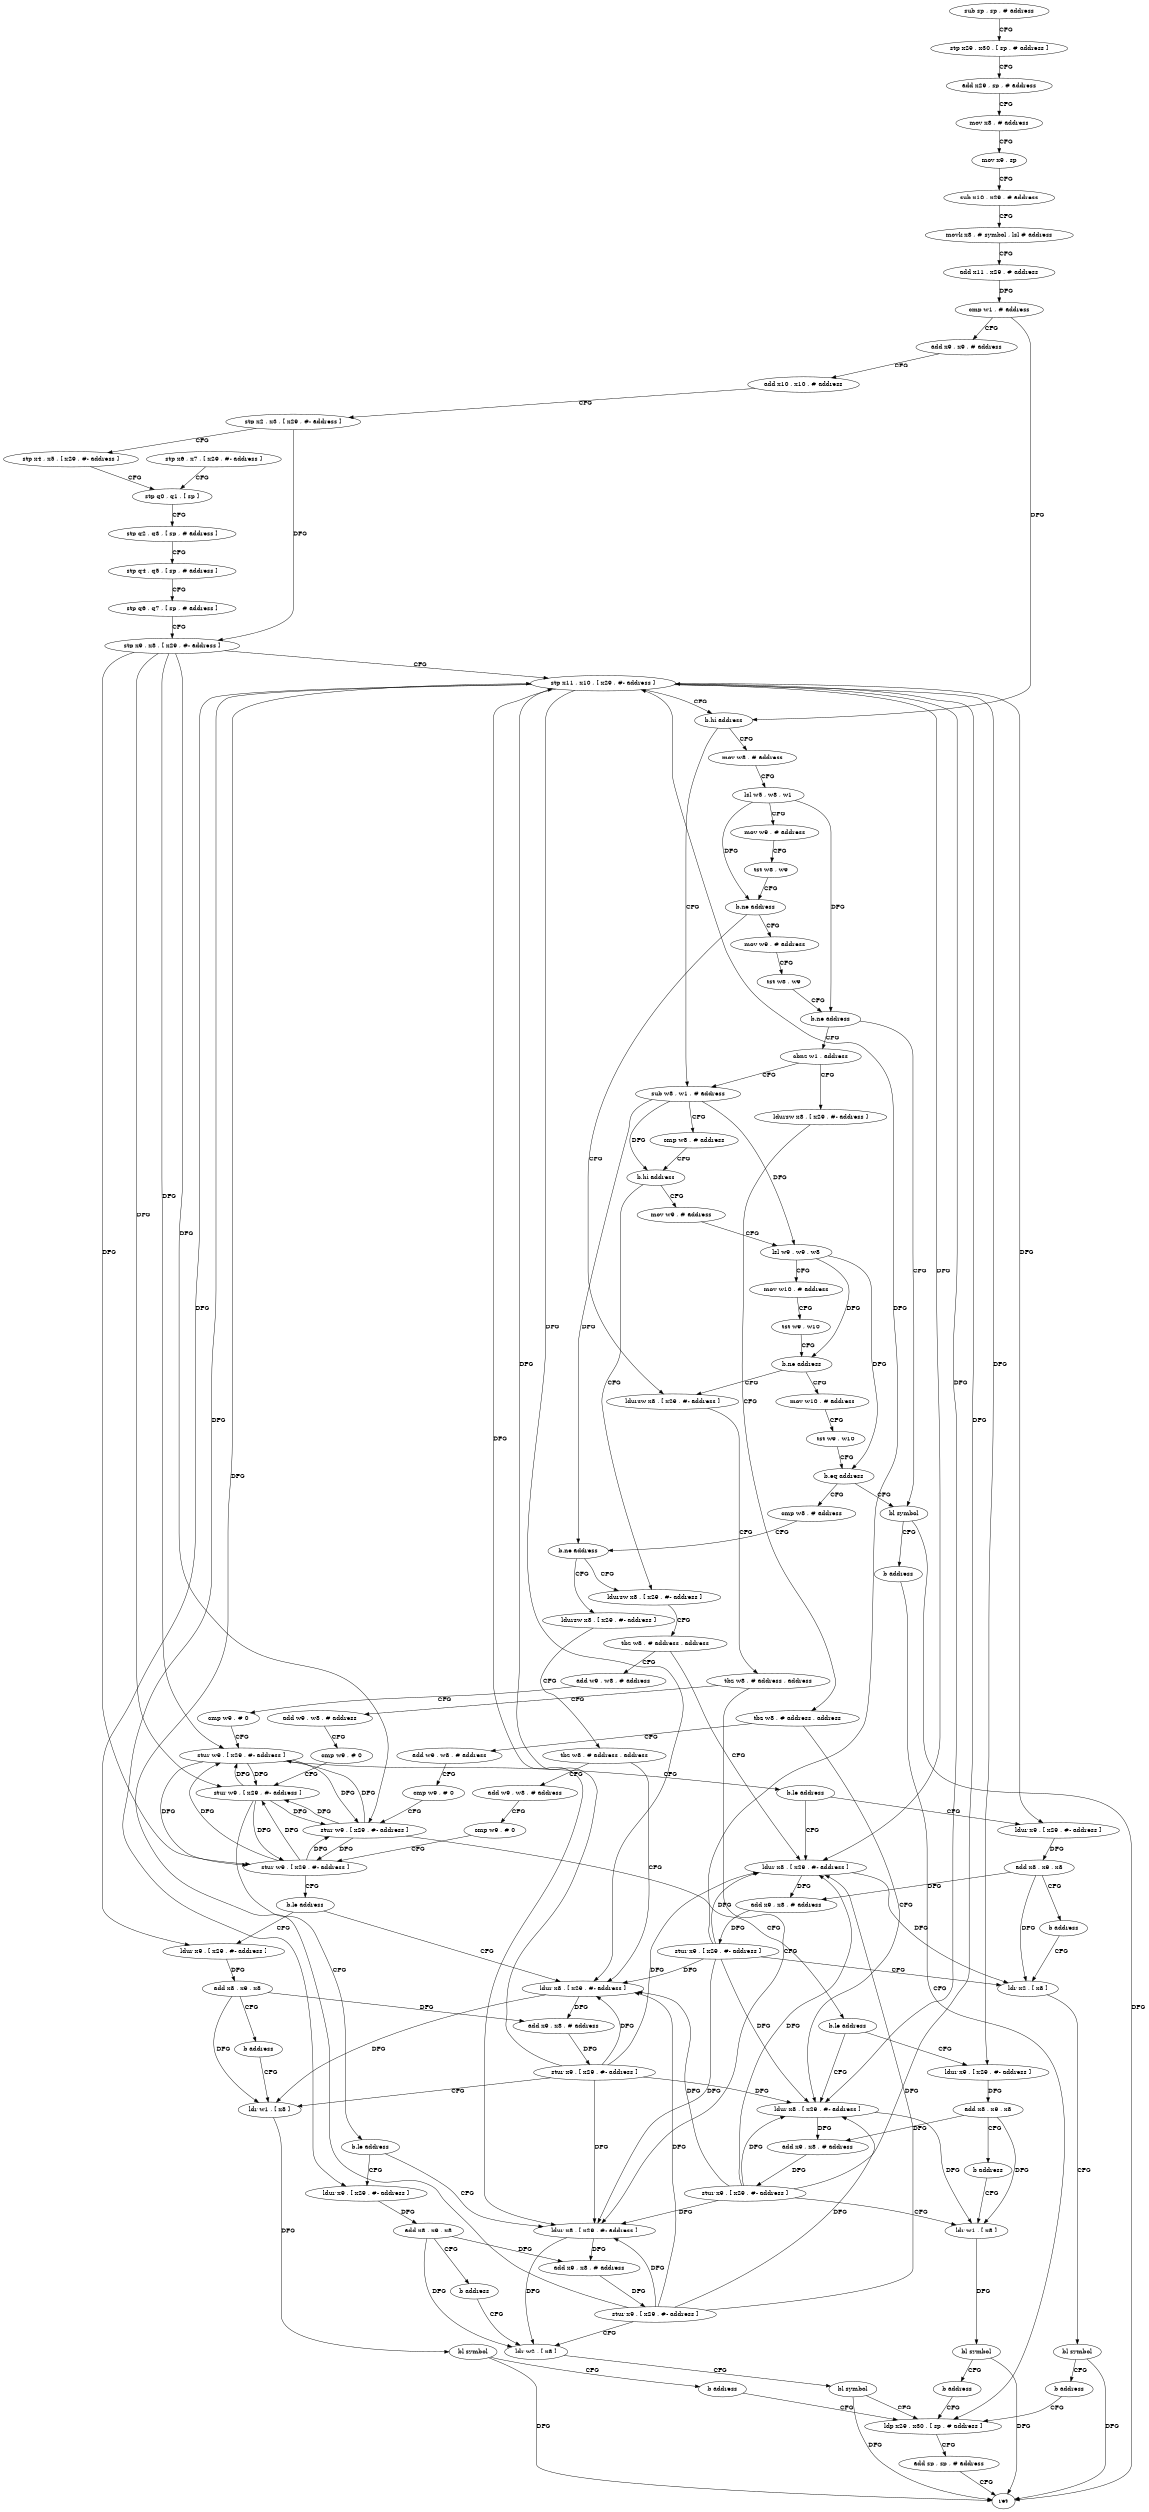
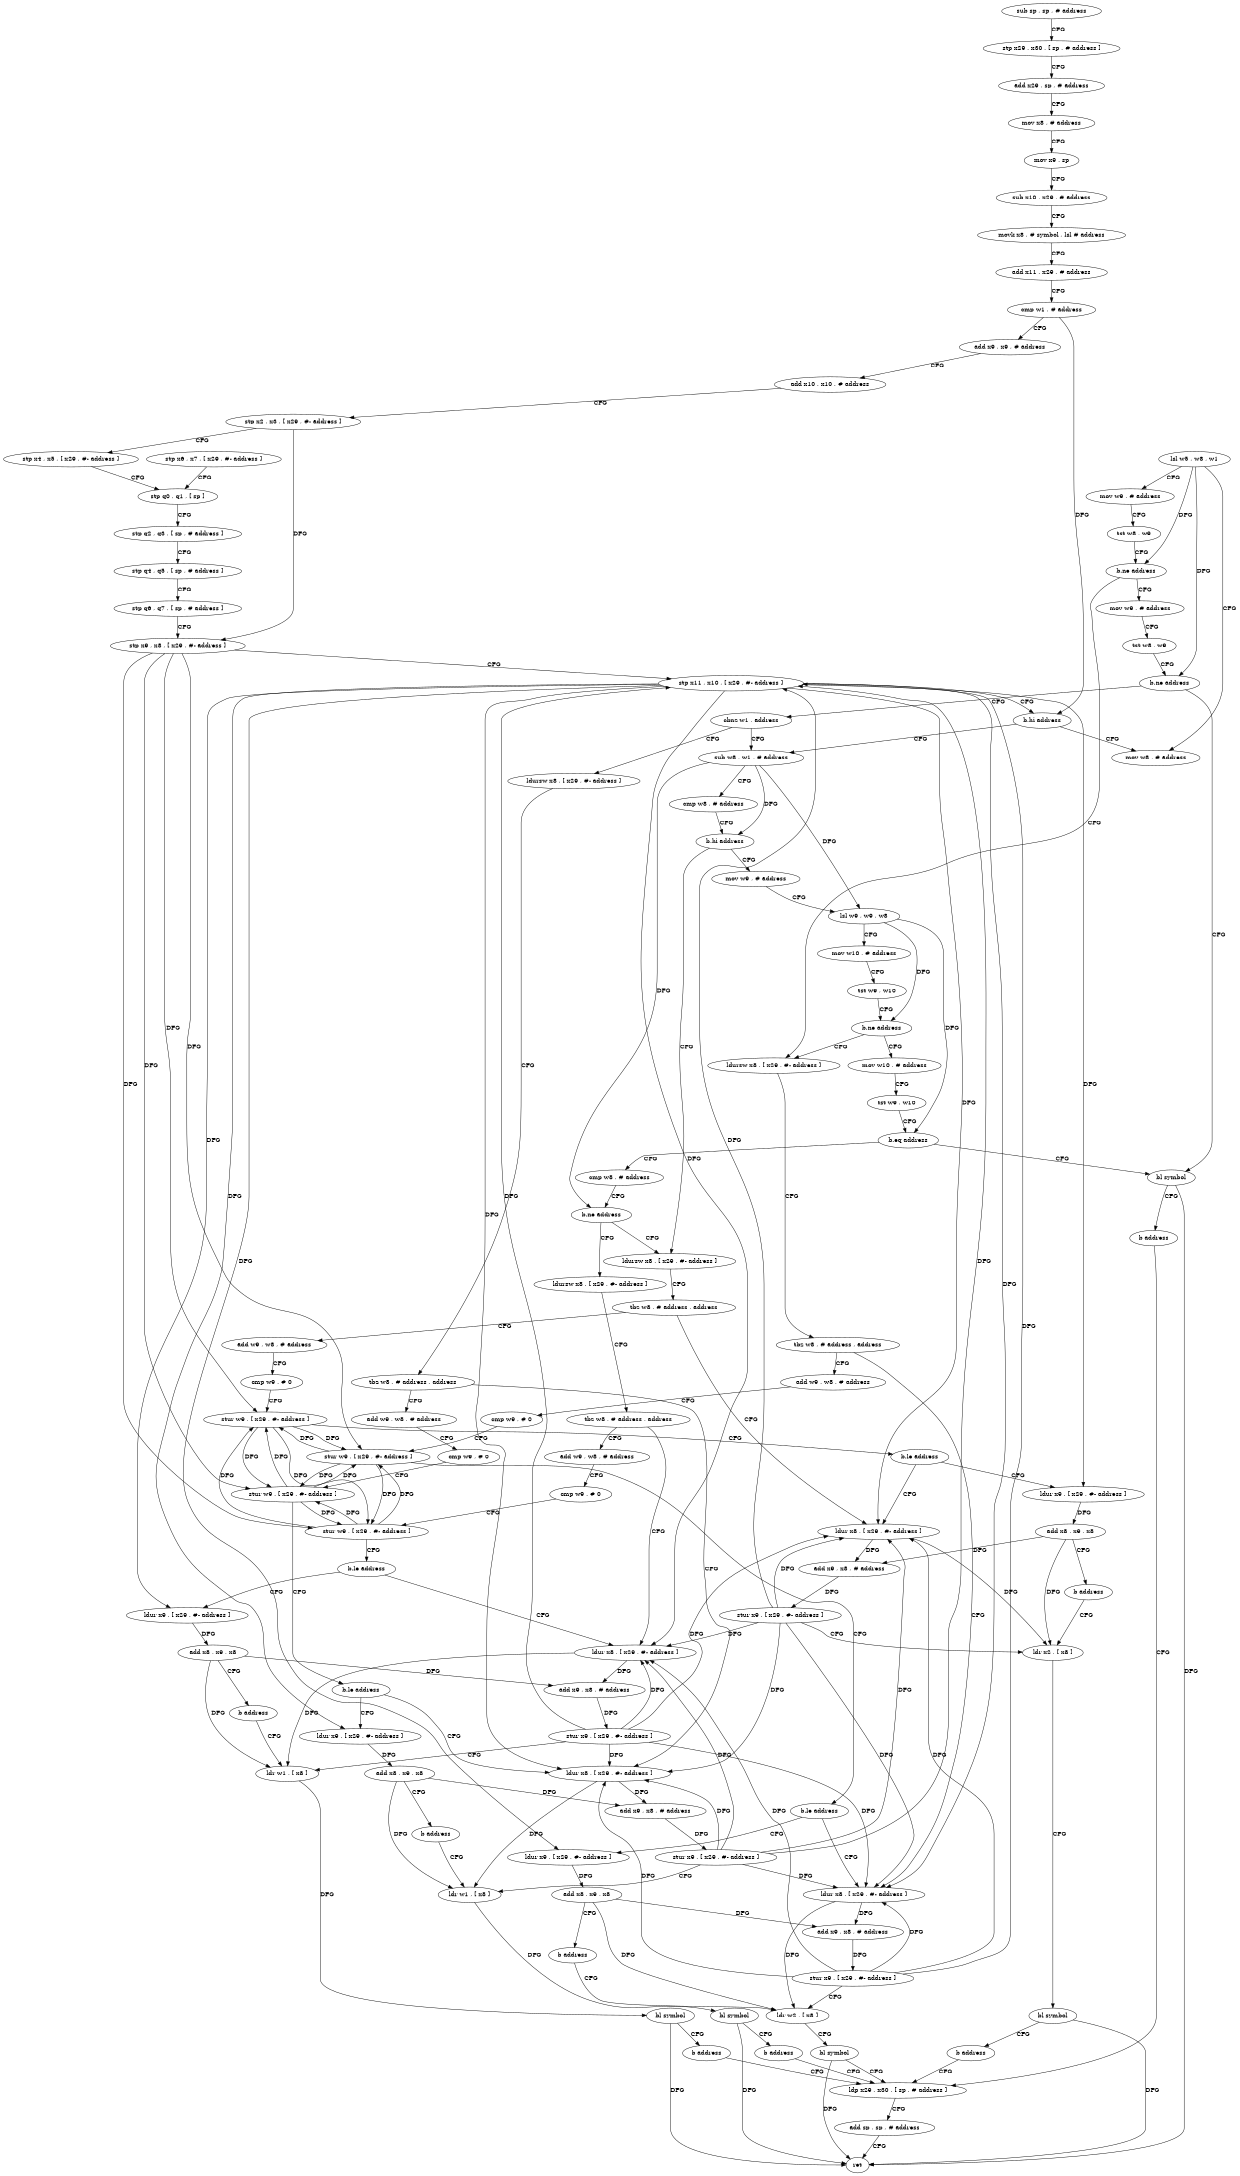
edge "add x11 , x29 , # address" -> "cmp w1 , # address": label "DFG" -> "CFG"
edge "mov w8 , # address" -> "lsl w5 , w8 , w1": reversed
